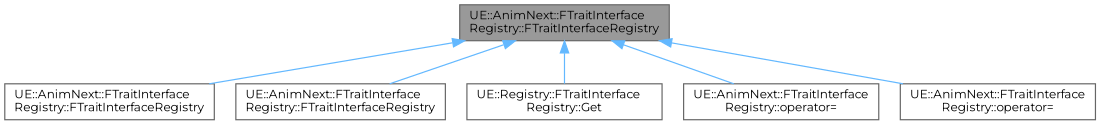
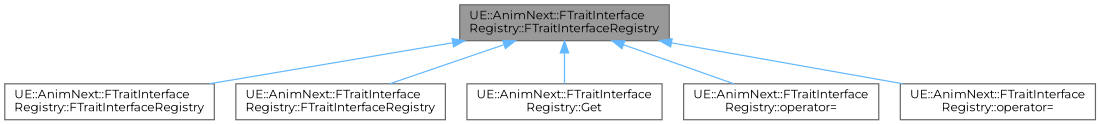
node "UE::Registry::FTraitInterface Registry::Get": label "UE::Registry::FTraitInterface Registry::Get" -> "UE::AnimNext::FTraitInterface Registry::Get"
